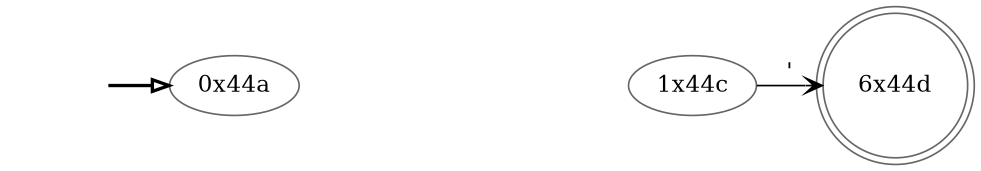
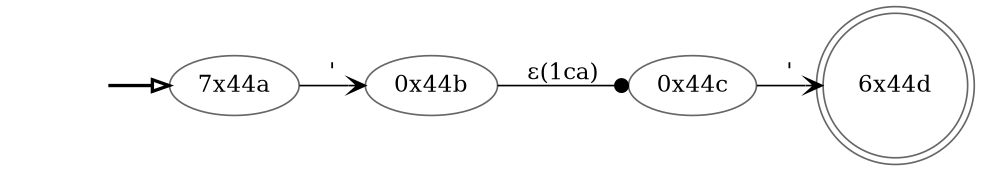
node "0x44a": label "0x44a" -> "7x44a"
node "0x44b": added
node "1x44c": label "1x44c" -> "0x44c"
